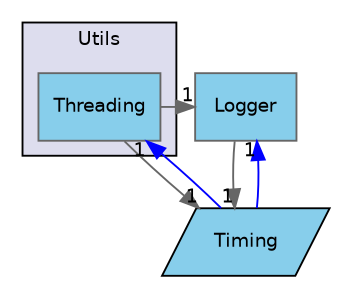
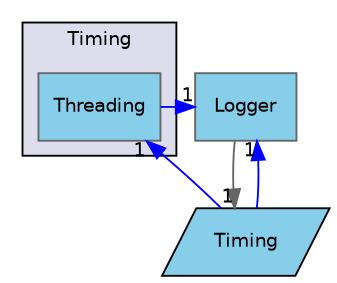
cluster "Utils": label "Utils" -> "Timing"
edge "Threading" -> "Logger": color gray40 -> blue
edge "Threading" -> "Timing": removed
